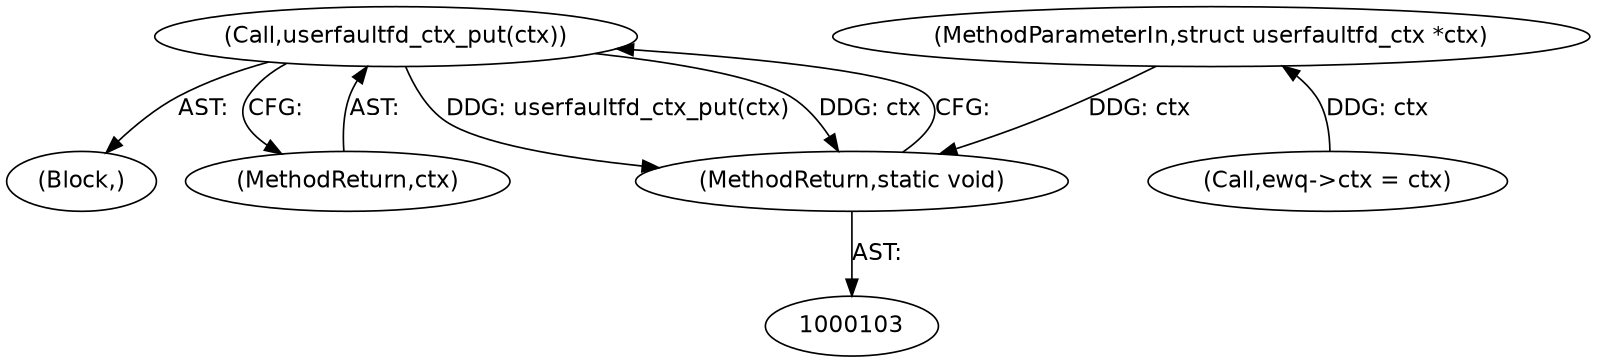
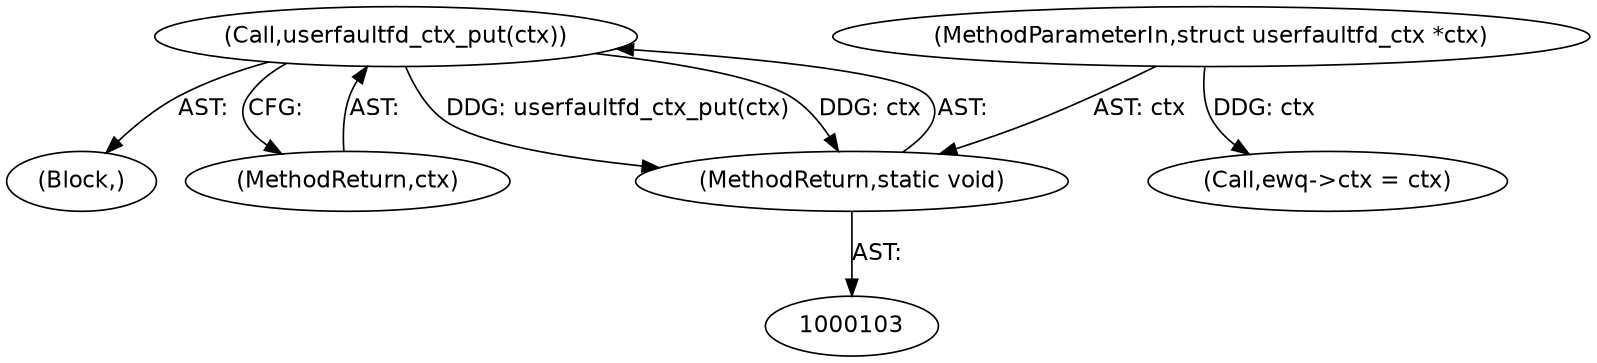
edge "(MethodReturn,static void)" -> "(Call,userfaultfd_ctx_put(ctx))": label "CFG: " -> "AST: "
edge "(MethodParameterIn,struct userfaultfd_ctx *ctx)" -> "(MethodReturn,static void)": label "DDG: ctx" -> "AST: ctx"
edge "(Call,ewq->ctx = ctx)" -> "(MethodParameterIn,struct userfaultfd_ctx *ctx)": reversed
